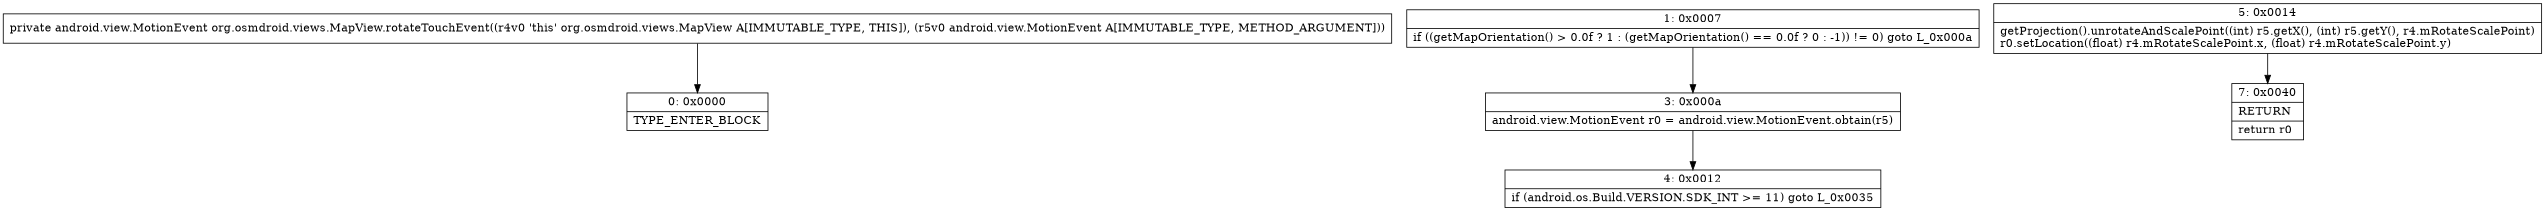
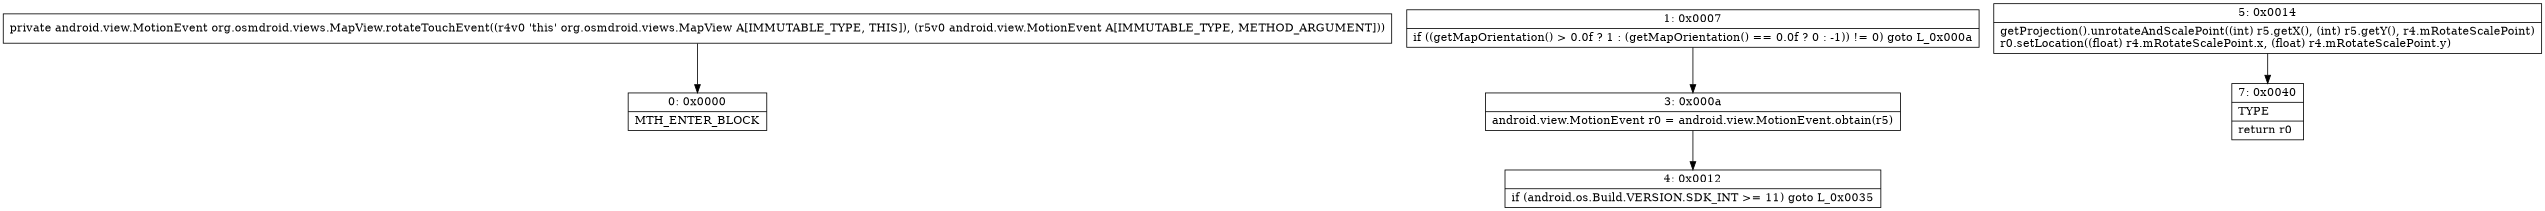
node "7: 0x0040": text "RETURN" -> "TYPE"
node "0: 0x0000": text "TYPE_ENTER_BLOCK" -> "MTH_ENTER_BLOCK"
